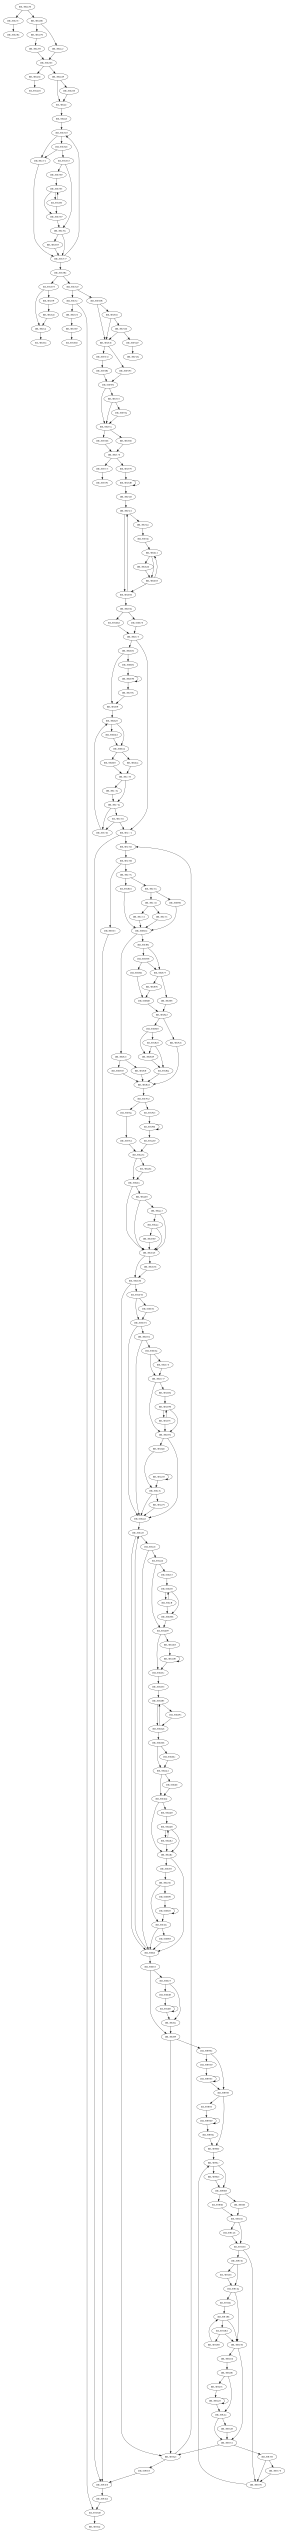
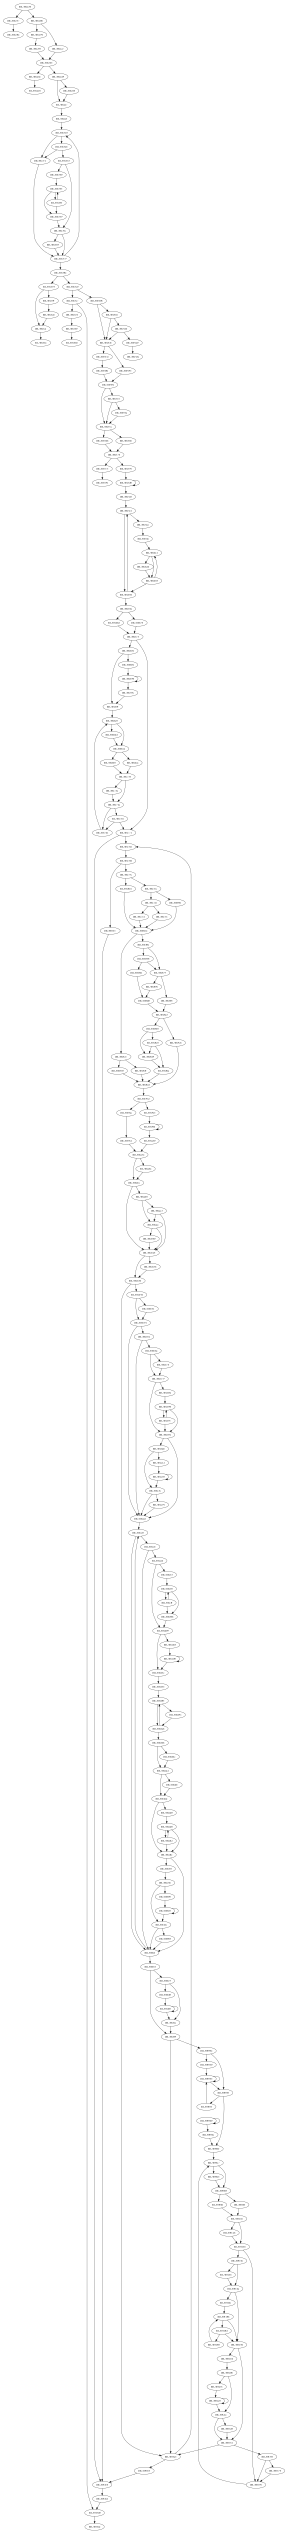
edge "BB_40eab8" -> "BB_40eb24": now "BB_40eab8" -> "BB_40eacc"
node "BB_40ec12": added
edge "BB_40f05f" -> "BB_40f060": now "BB_40f05f" -> "BB_40f043"
